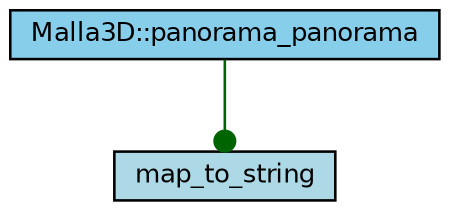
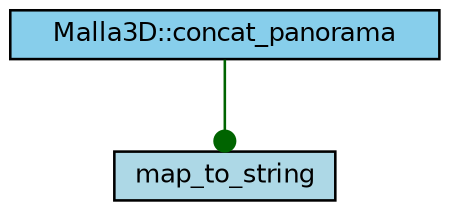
node "Malla3D::panorama_panorama": label "Malla3D::panorama_panorama" -> "Malla3D::concat_panorama"
